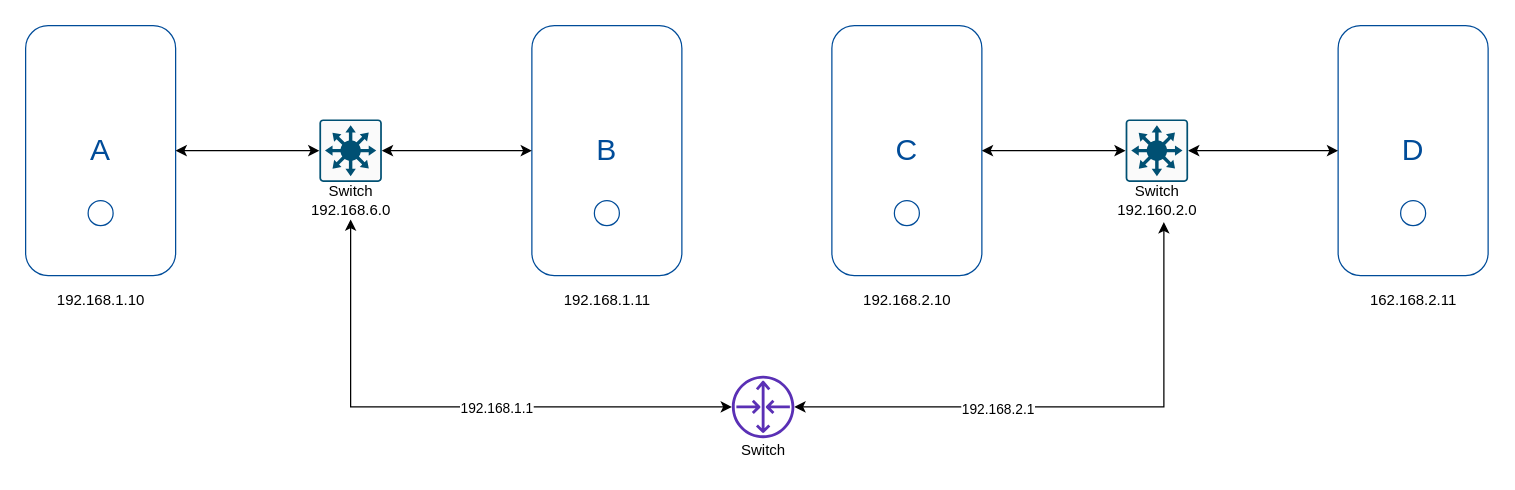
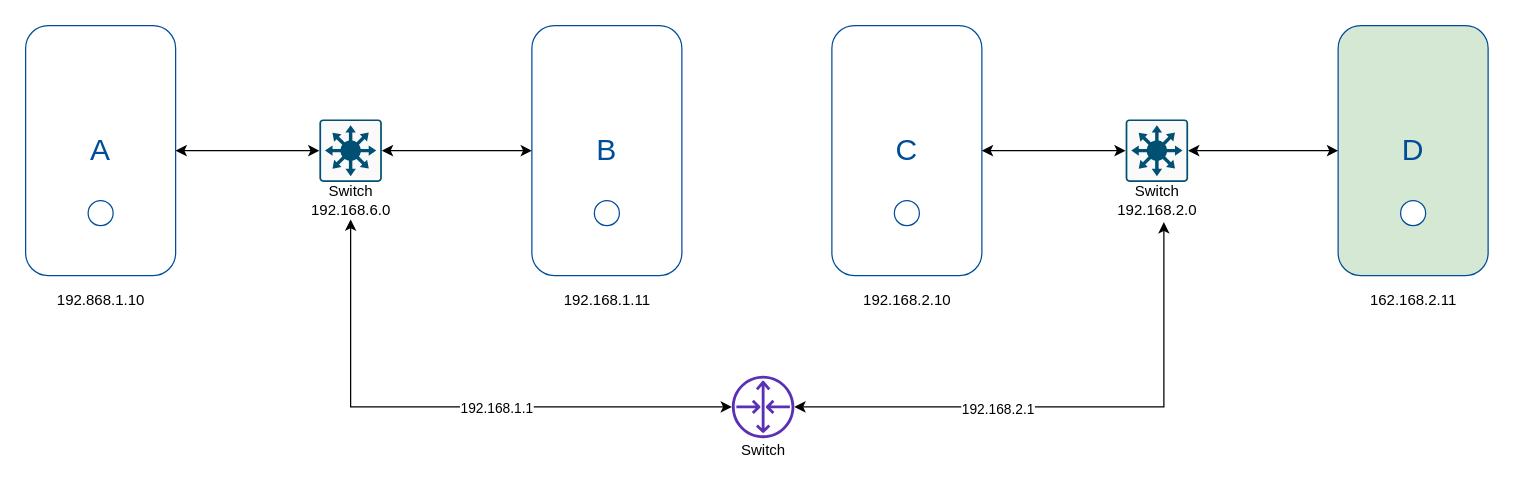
node "D": fillcolor #ffffff -> #d5e8d4
node "Switch 192.160.2.0": label "Switch 192.160.2.0" -> "Switch 192.168.2.0"
node "192.168.1.10": label "192.168.1.10" -> "192.868.1.10"
